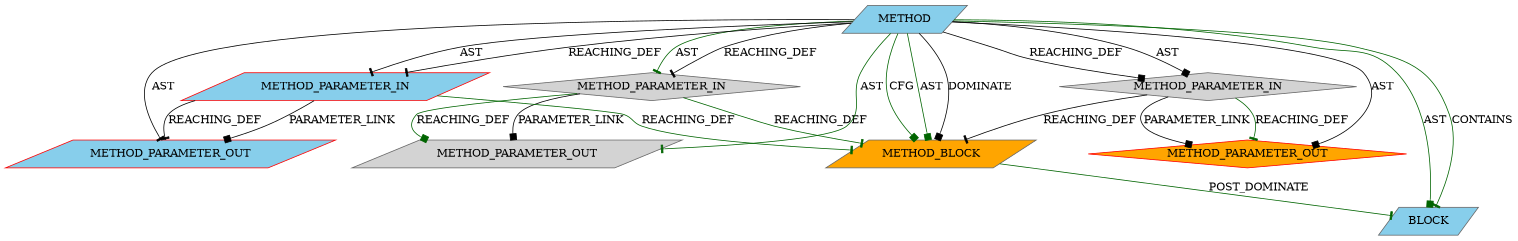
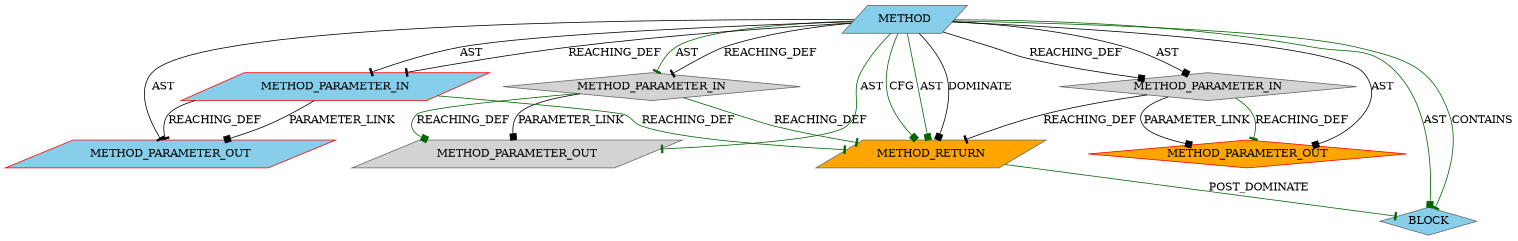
node "METHOD_BLOCK": label "METHOD_BLOCK" -> "METHOD_RETURN"
node "BLOCK": shape parallelogram -> diamond
